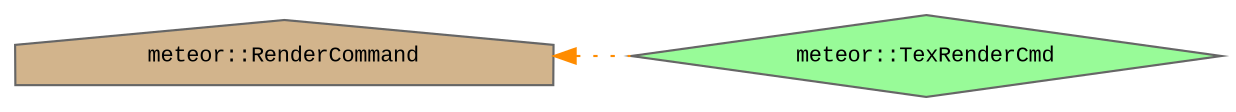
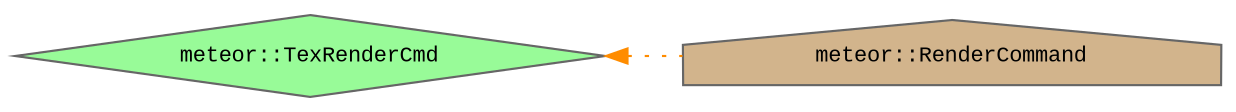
edge "meteor::TexRenderCmd" -> "meteor::RenderCommand": reversed
